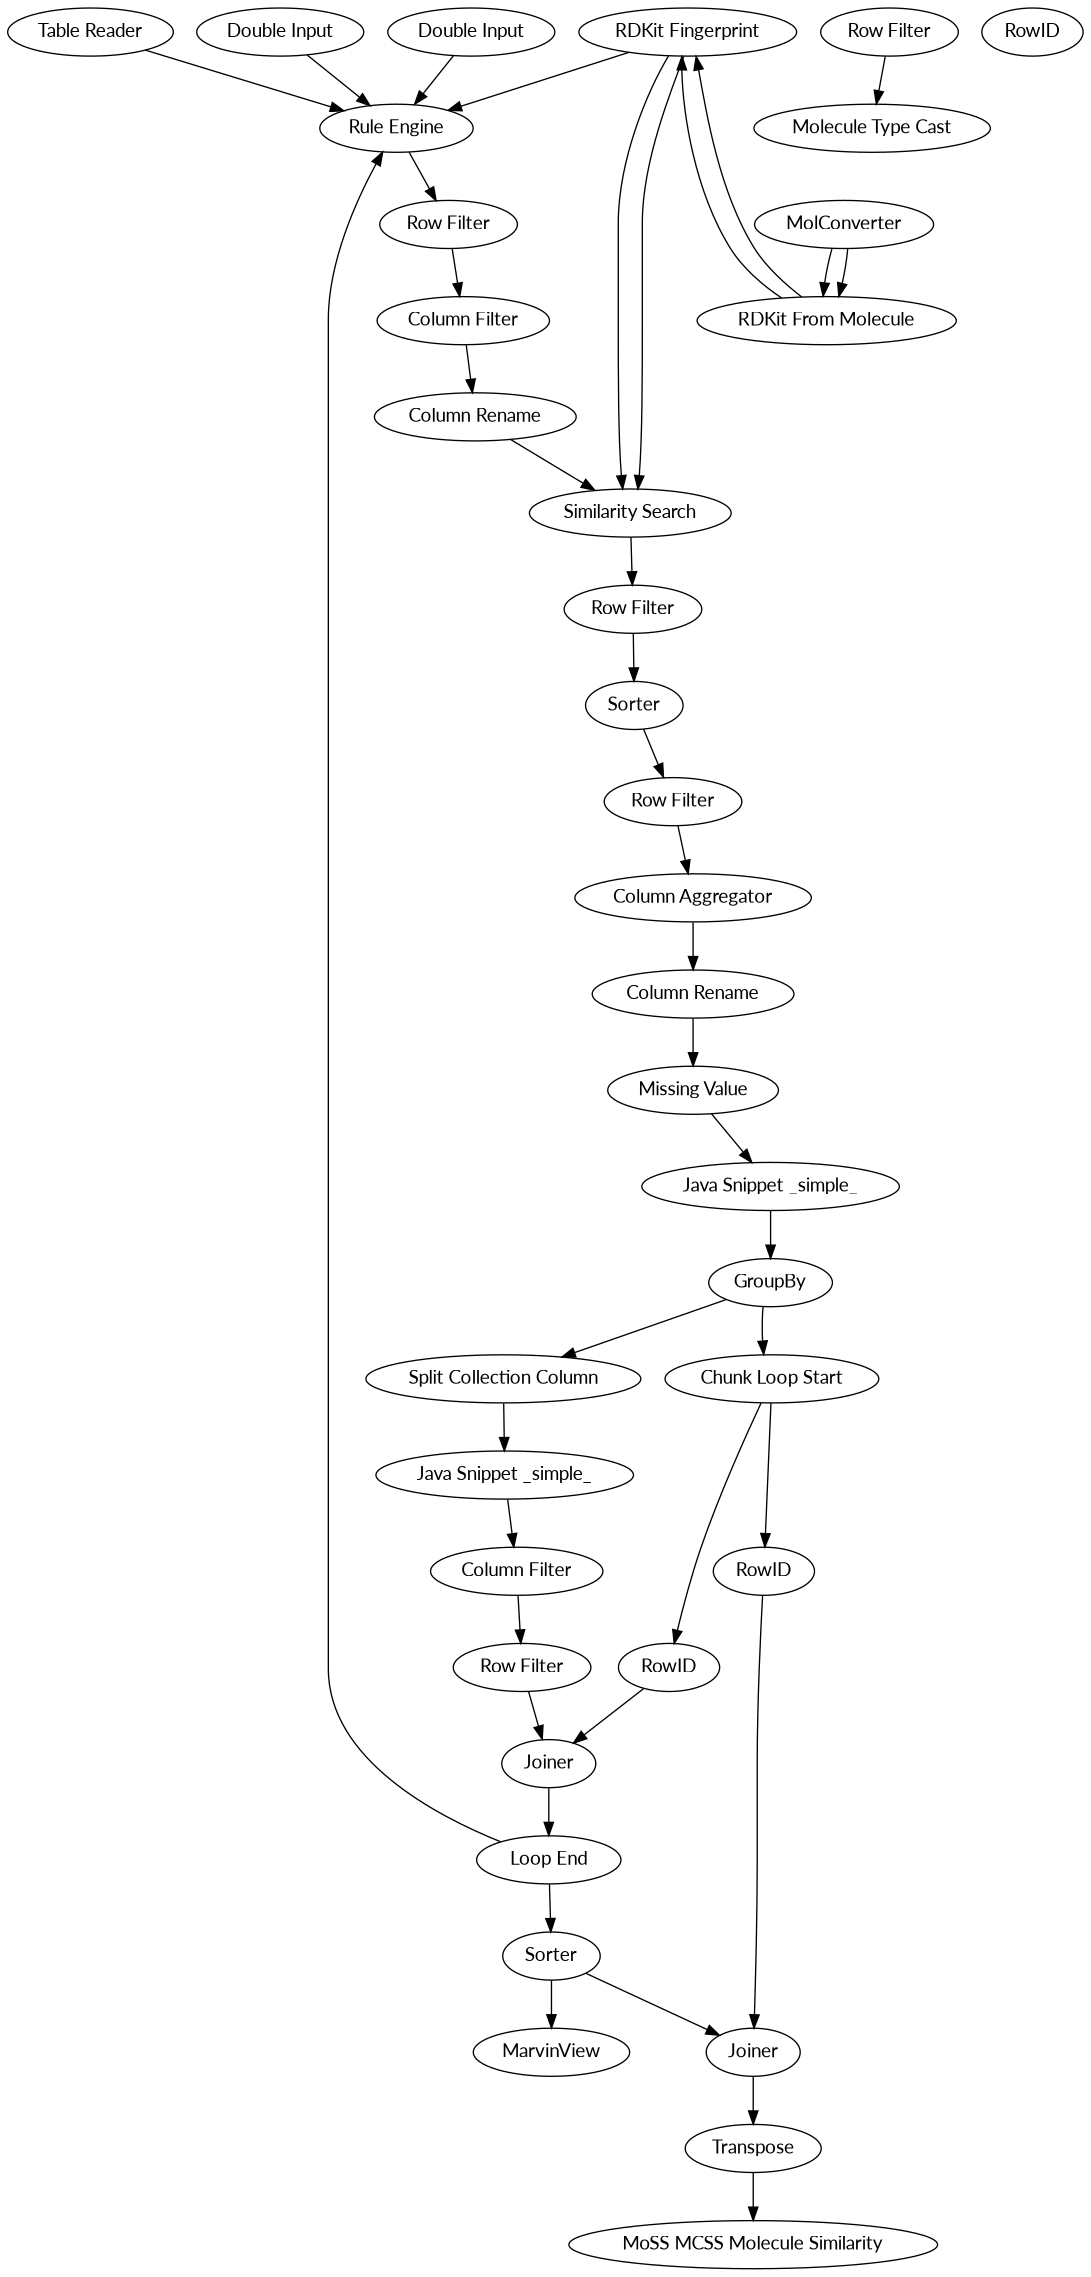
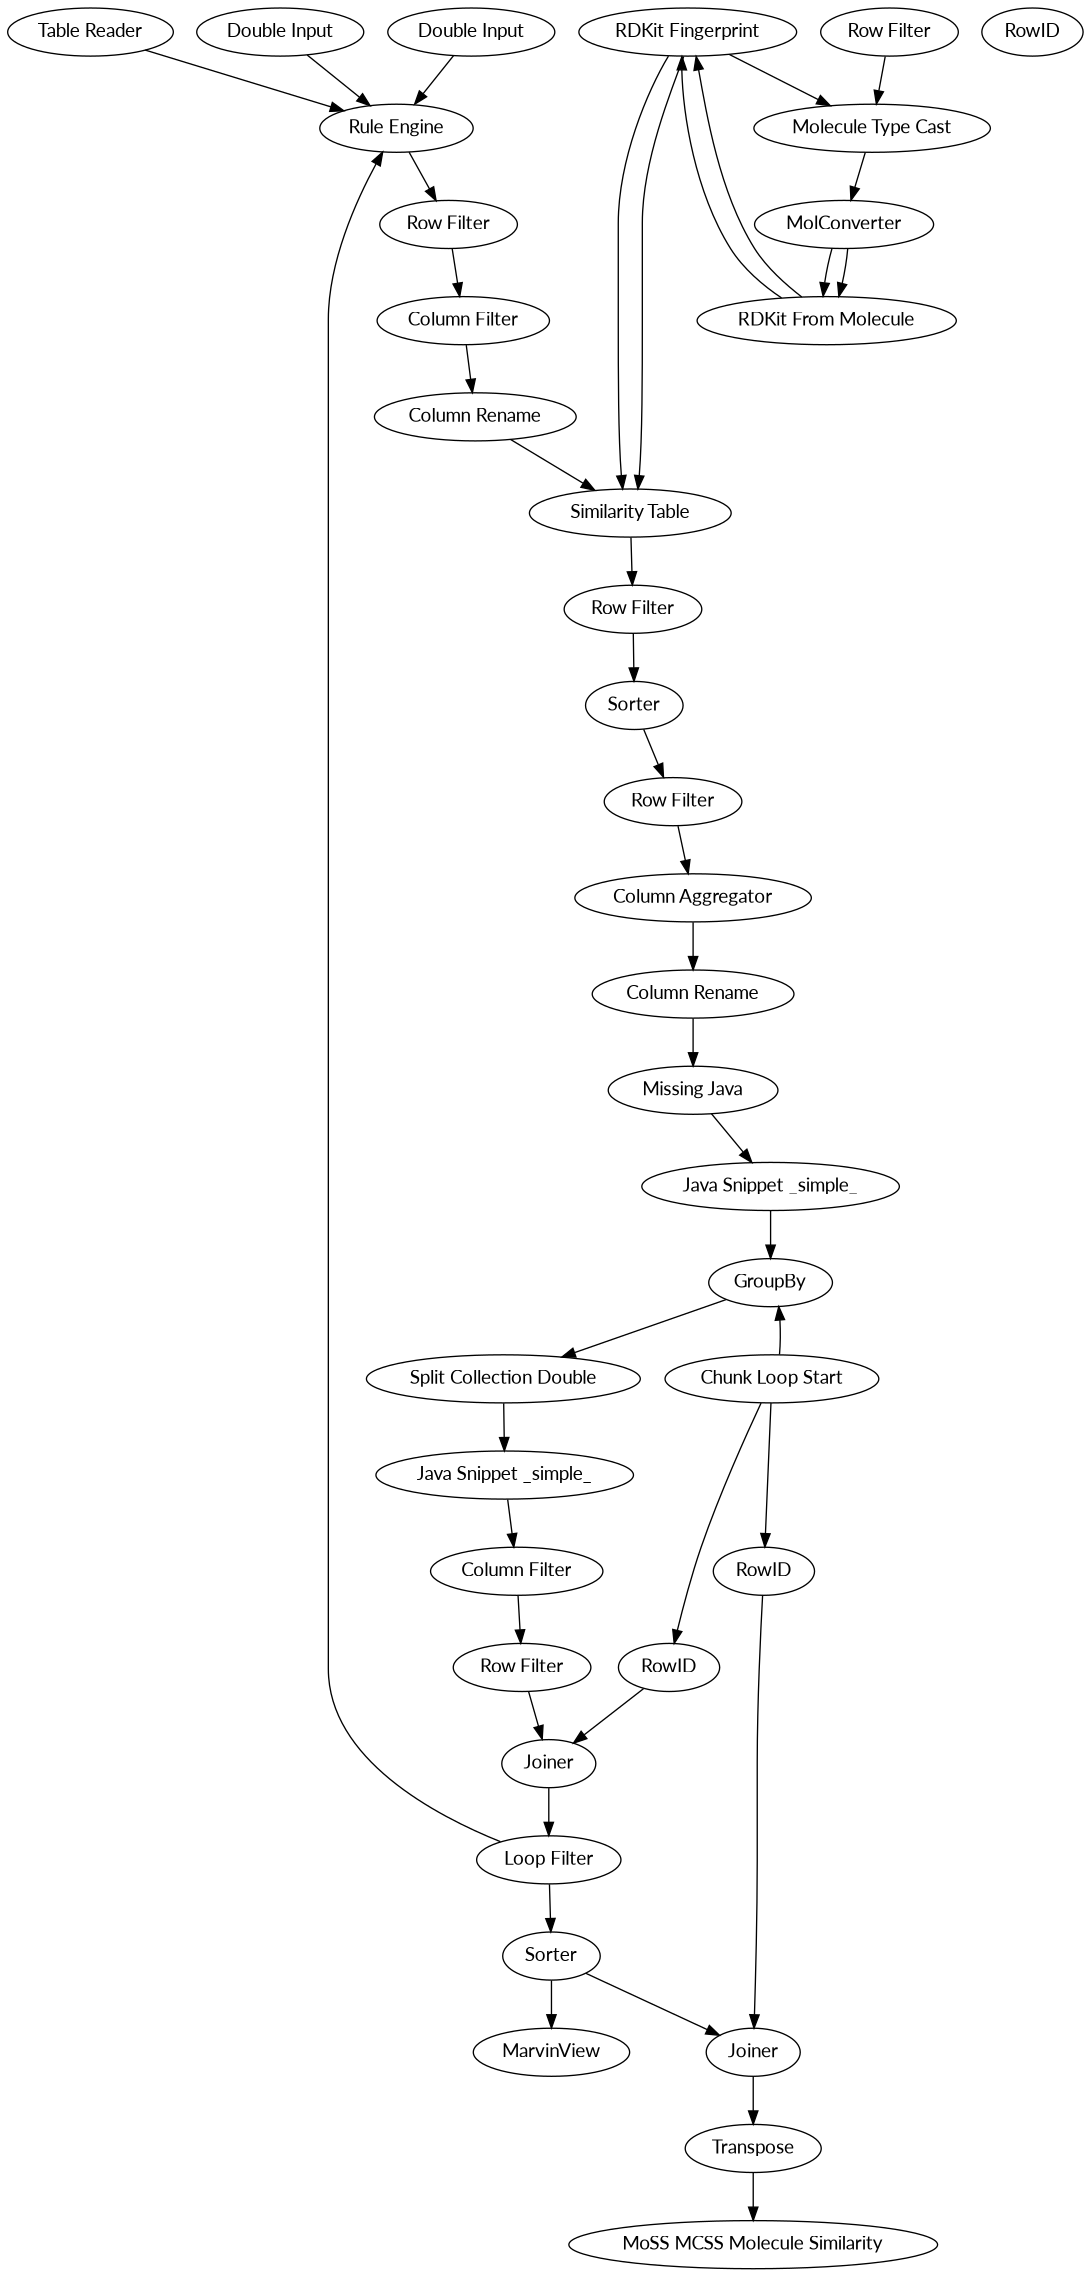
edge "RDKit Fingerprint" -> "Rule Engine": now "RDKit Fingerprint" -> "Molecule Type Cast"
edge "Molecule Type Cast" -> "MolConverter": added
node "Similarity Search": label "Similarity Search" -> "Similarity Table"
node "Missing Value": label "Missing Value" -> "Missing Java"
edge "GroupBy" -> "Chunk Loop Start": reversed
node "Split Collection Column": label "Split Collection Column" -> "Split Collection Double"
node "Loop End": label "Loop End" -> "Loop Filter"
